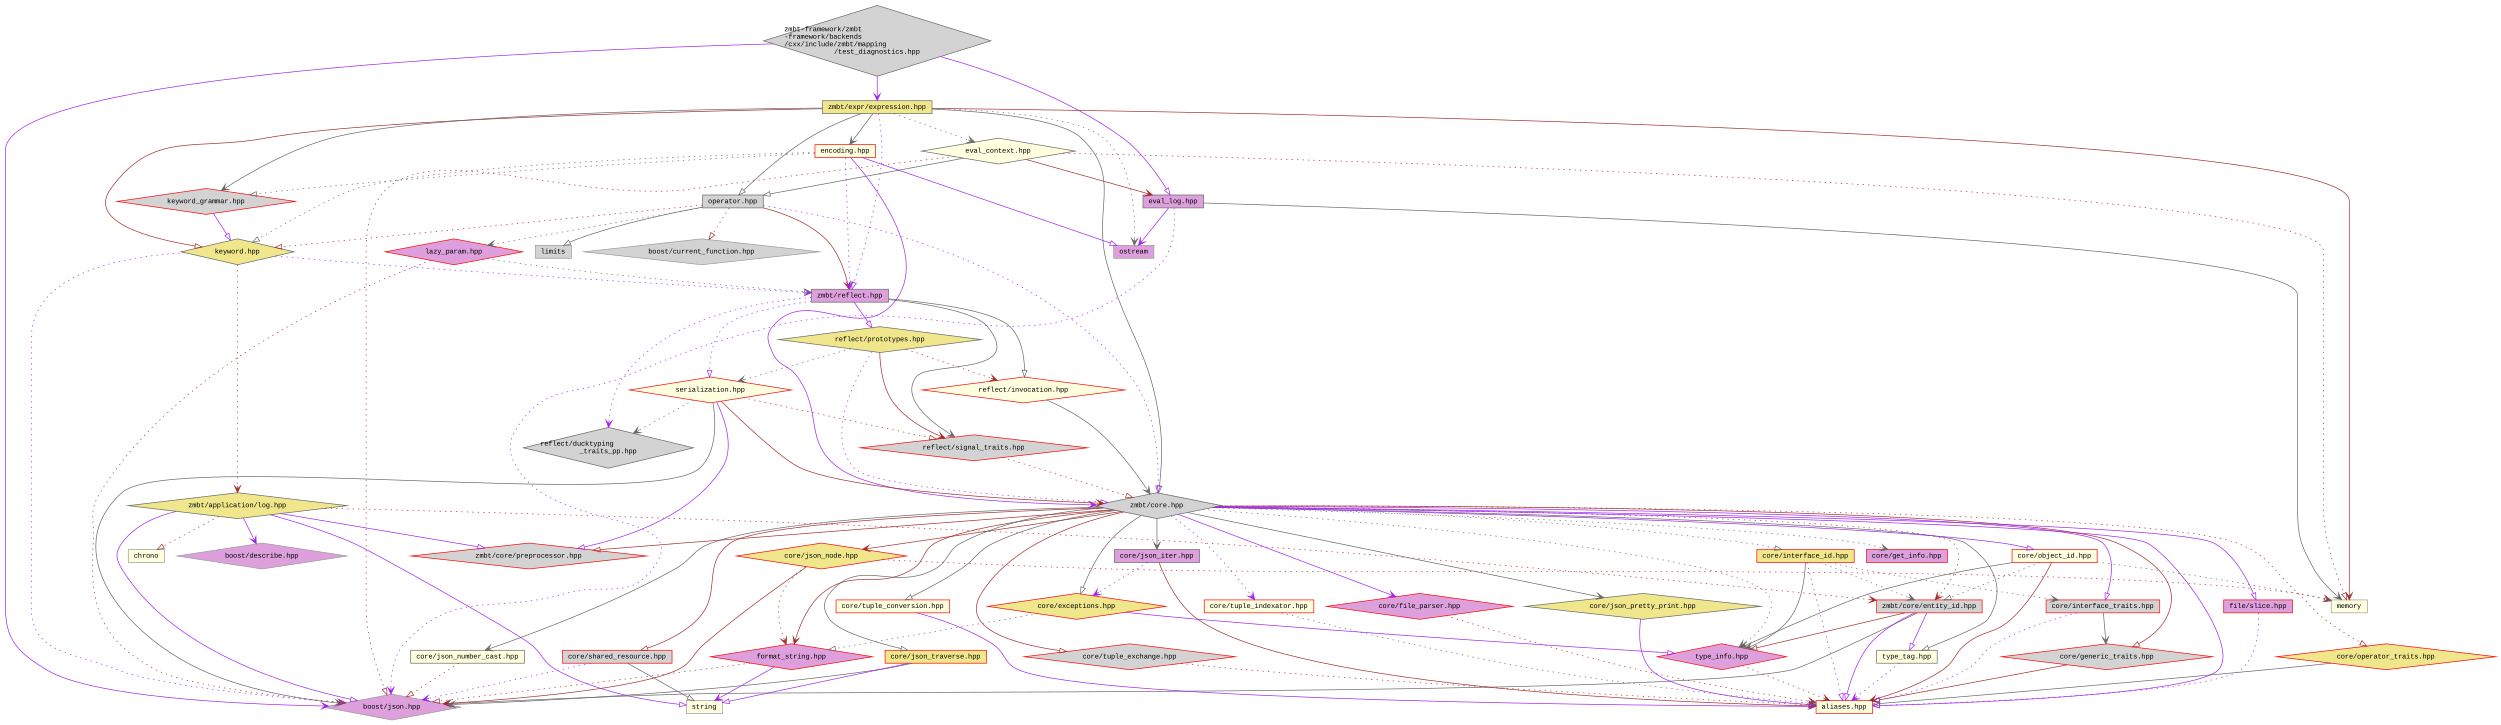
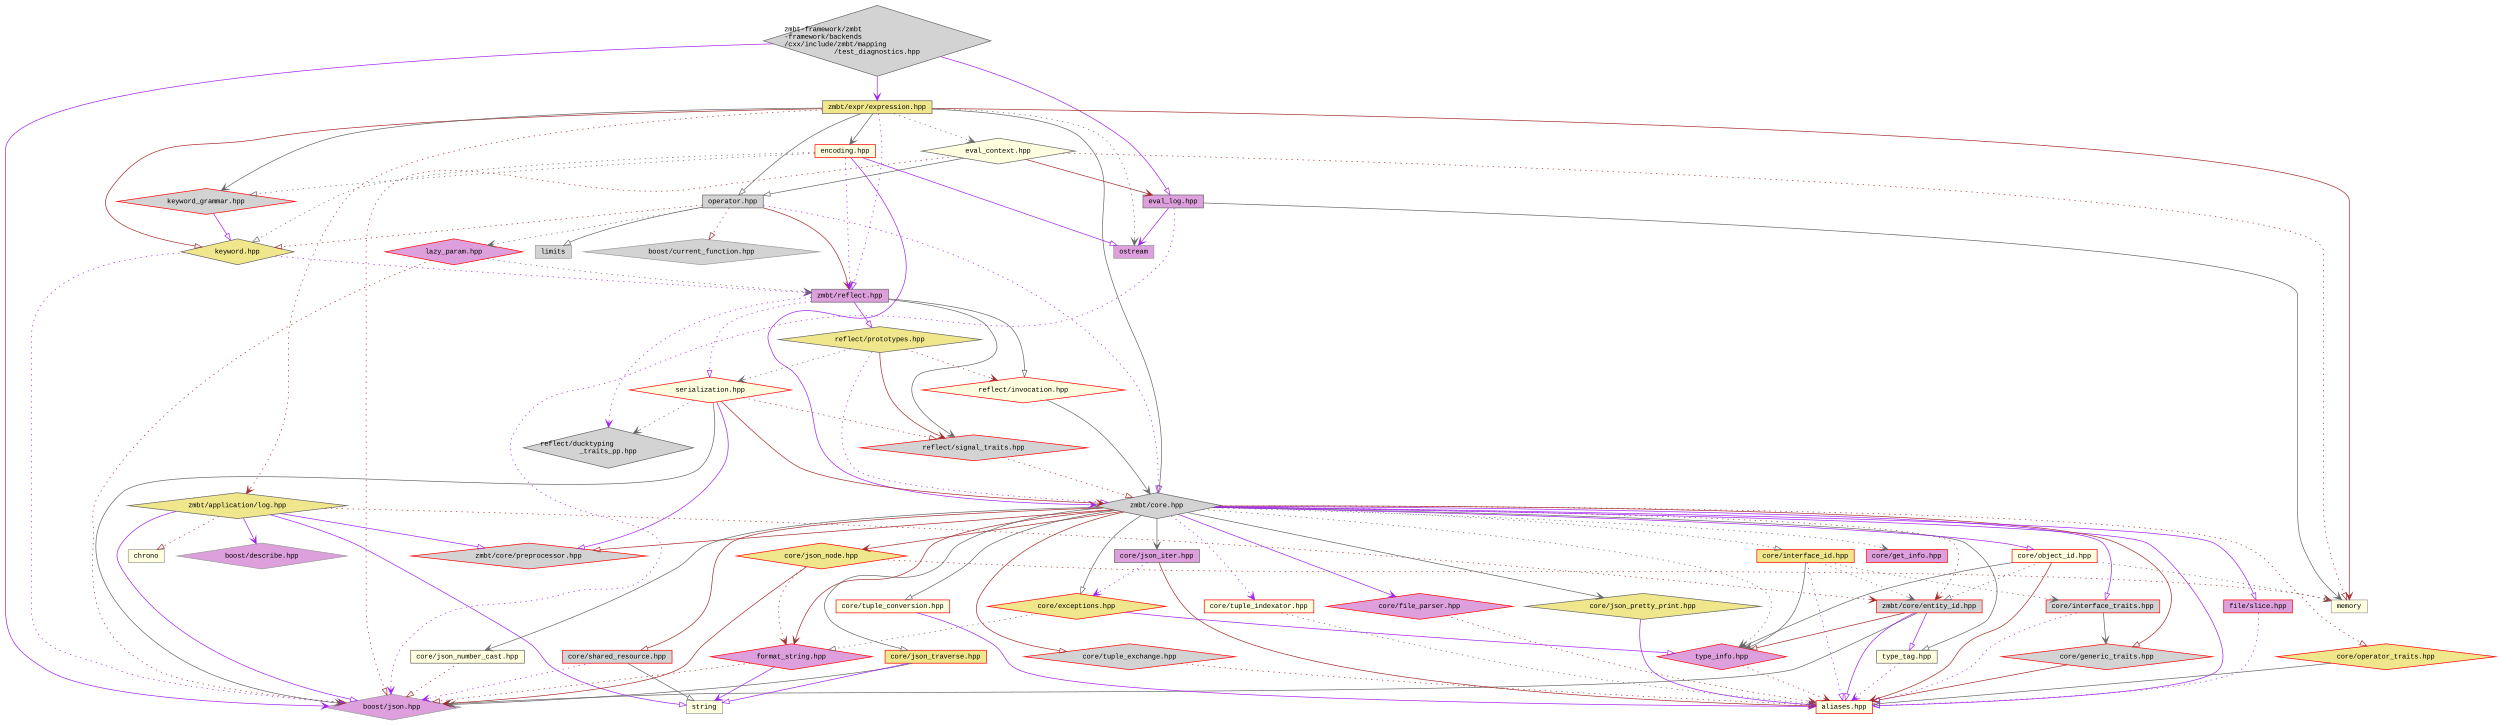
edge "lazy_param.hpp" -> "zmbt/reflect.hpp": arrowhead onormal -> vee
edge "keyword.hpp" -> "zmbt/application/log.hpp": now "zmbt/expr/expression.hpp" -> "zmbt/application/log.hpp"
